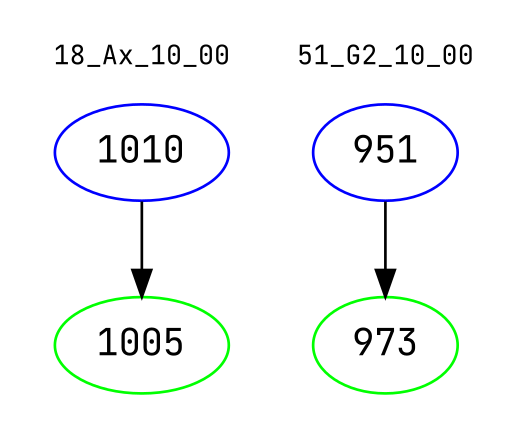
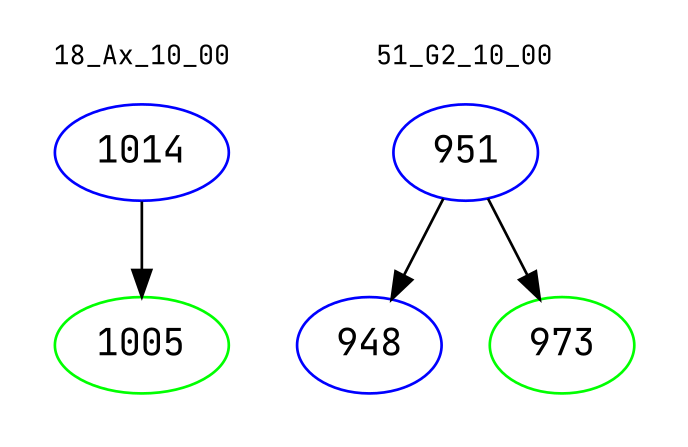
node "1010": label "1010" -> "1014"
node "948": added
